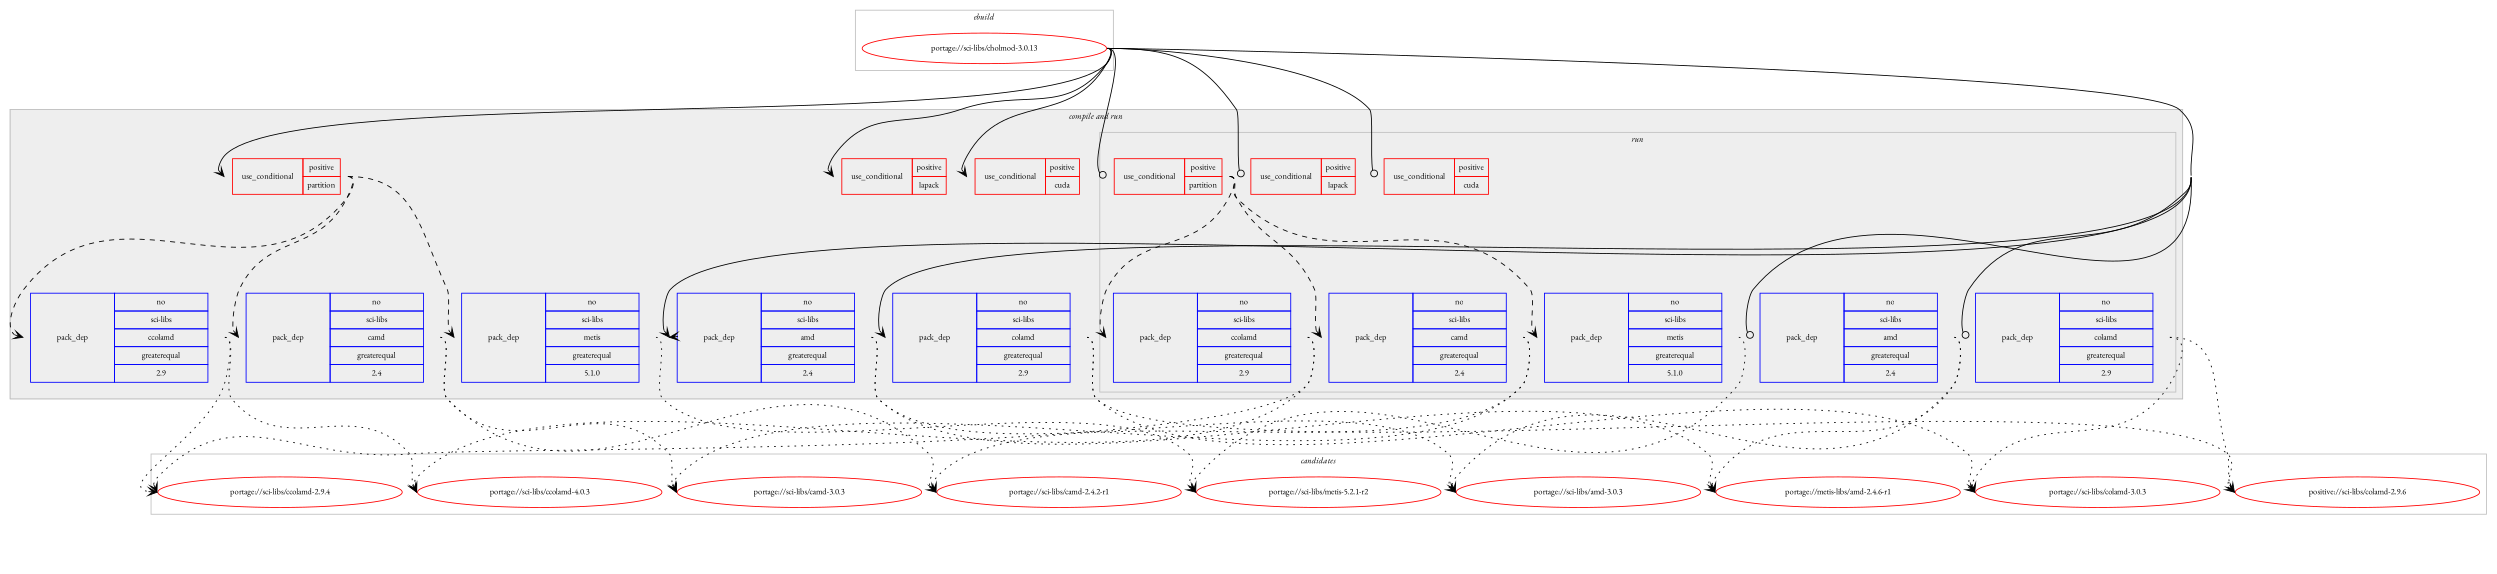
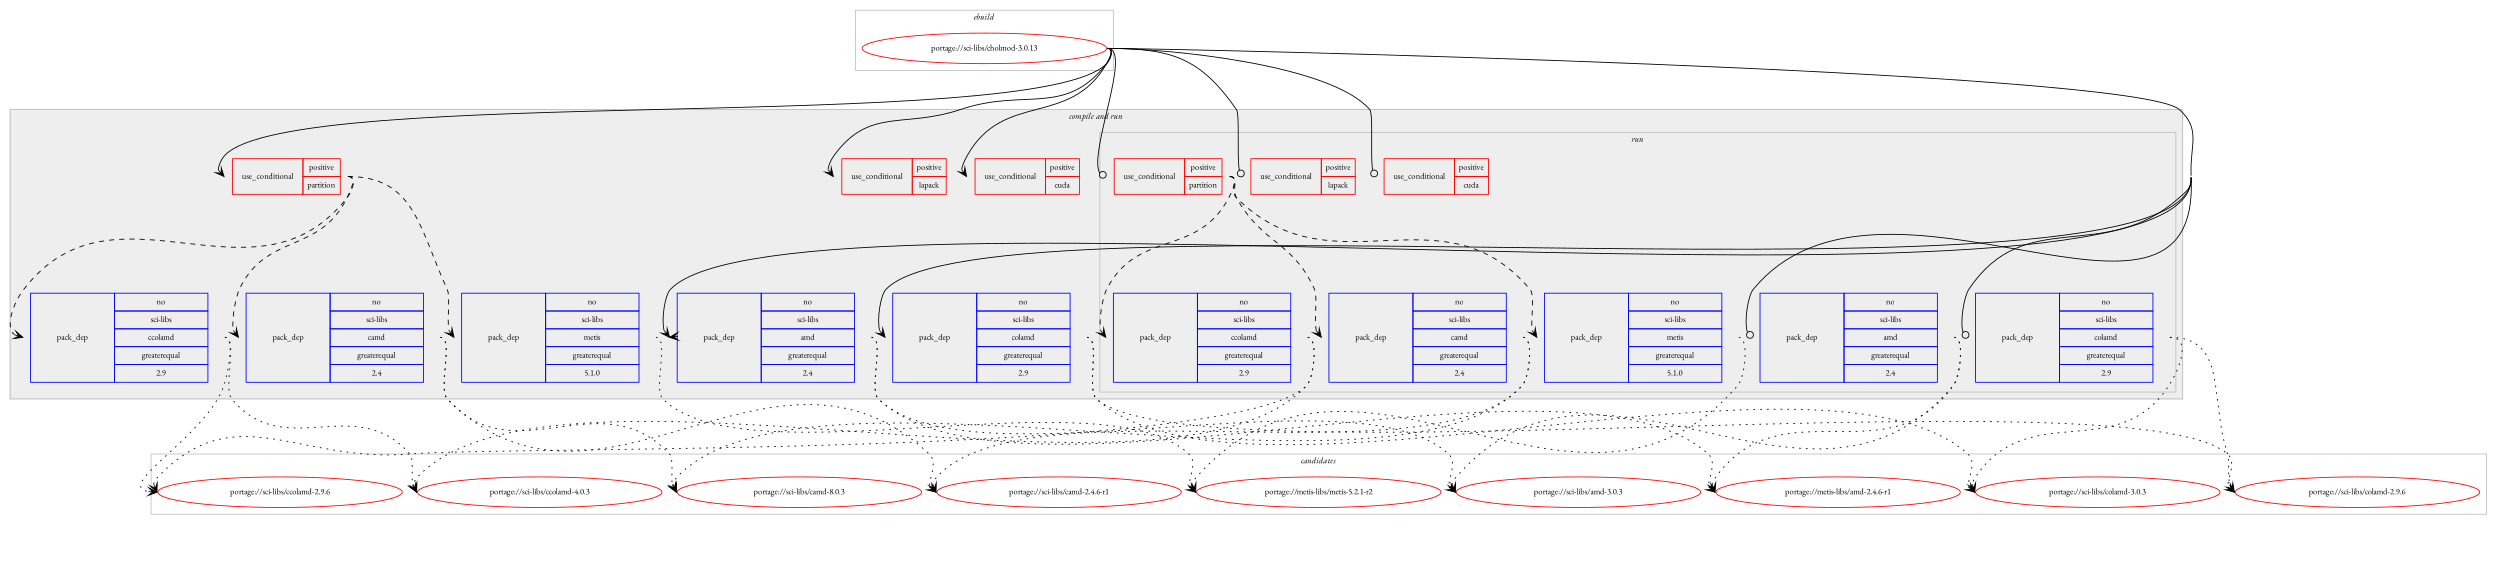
node "portage://sci-libs/ccolamd-2.9.4": label "portage://sci-libs/ccolamd-2.9.4" -> "portage://sci-libs/ccolamd-2.9.6"
node "portage://sci-libs/camd-3.0.3": label "portage://sci-libs/camd-3.0.3" -> "portage://sci-libs/camd-8.0.3"
node "portage://sci-libs/camd-2.4.2-r1": label "portage://sci-libs/camd-2.4.2-r1" -> "portage://sci-libs/camd-2.4.6-r1"
node "portage://sci-libs/metis-5.2.1-r2": label "portage://sci-libs/metis-5.2.1-r2" -> "portage://metis-libs/metis-5.2.1-r2"
node "positive://sci-libs/colamd-2.9.6": label "positive://sci-libs/colamd-2.9.6" -> "portage://sci-libs/colamd-2.9.6"
